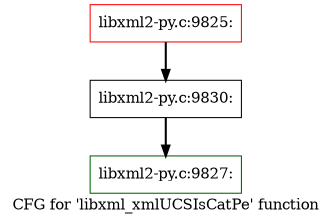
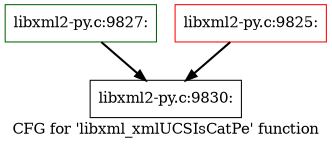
edge "libxml2-py.c:9830:" -> "libxml2-py.c:9827:": reversed
